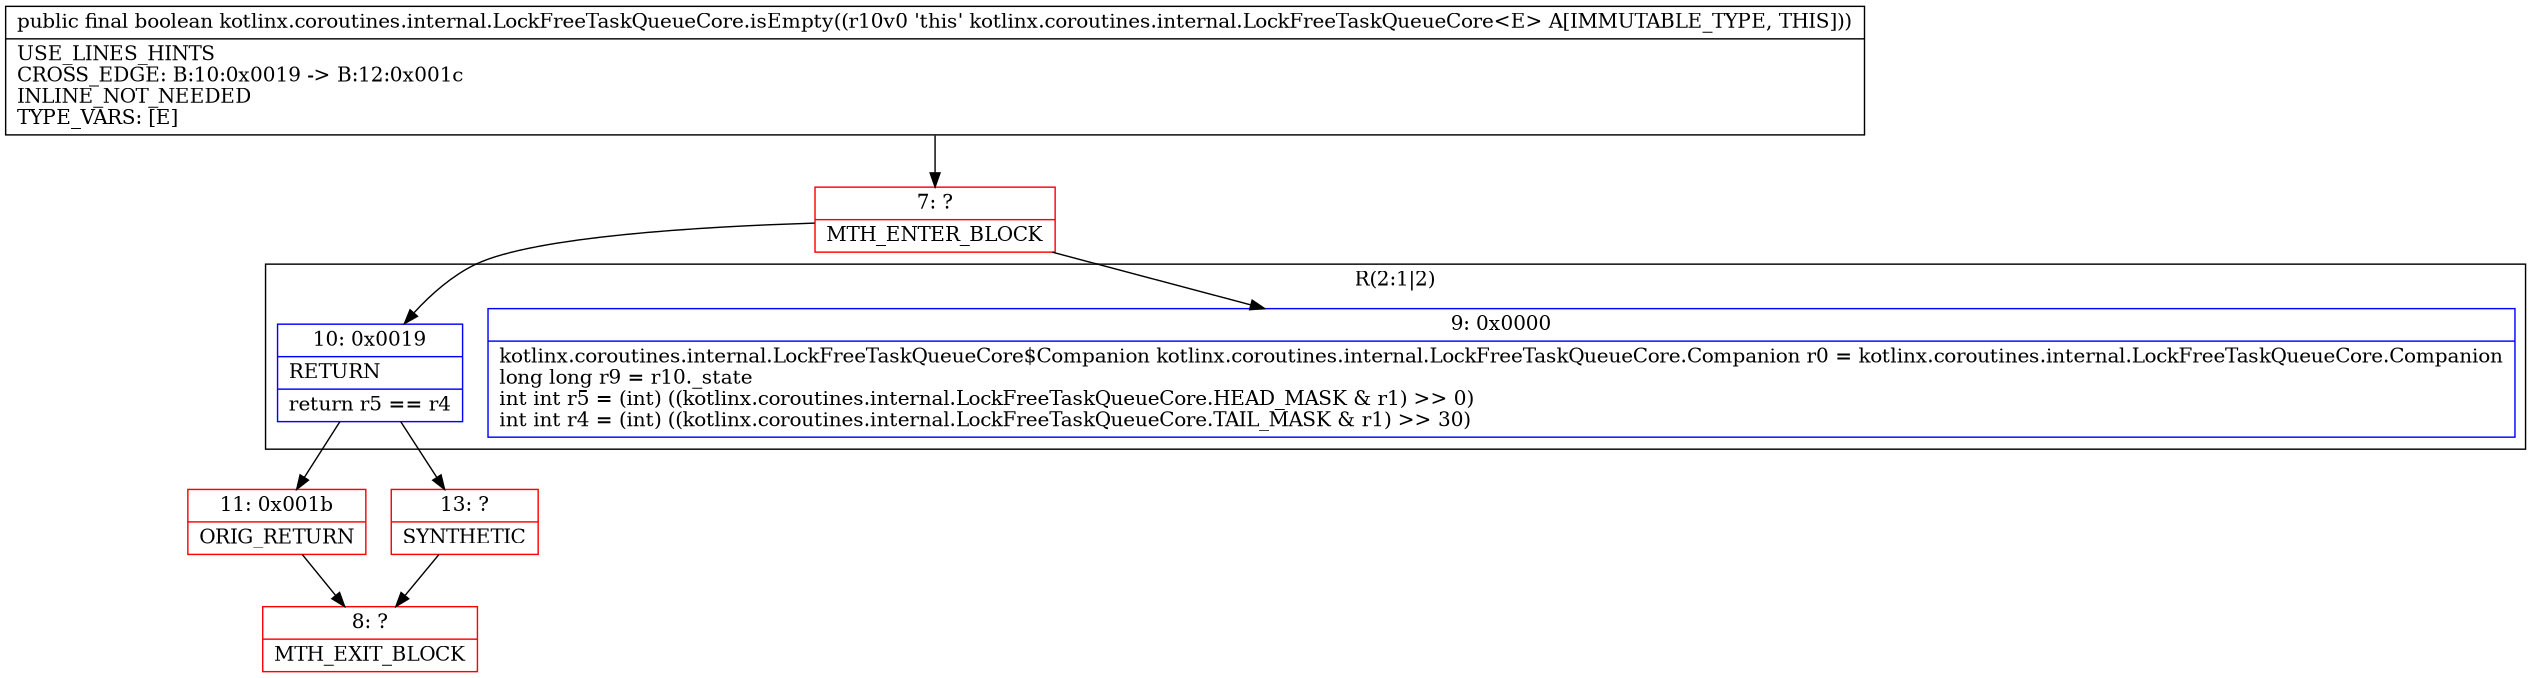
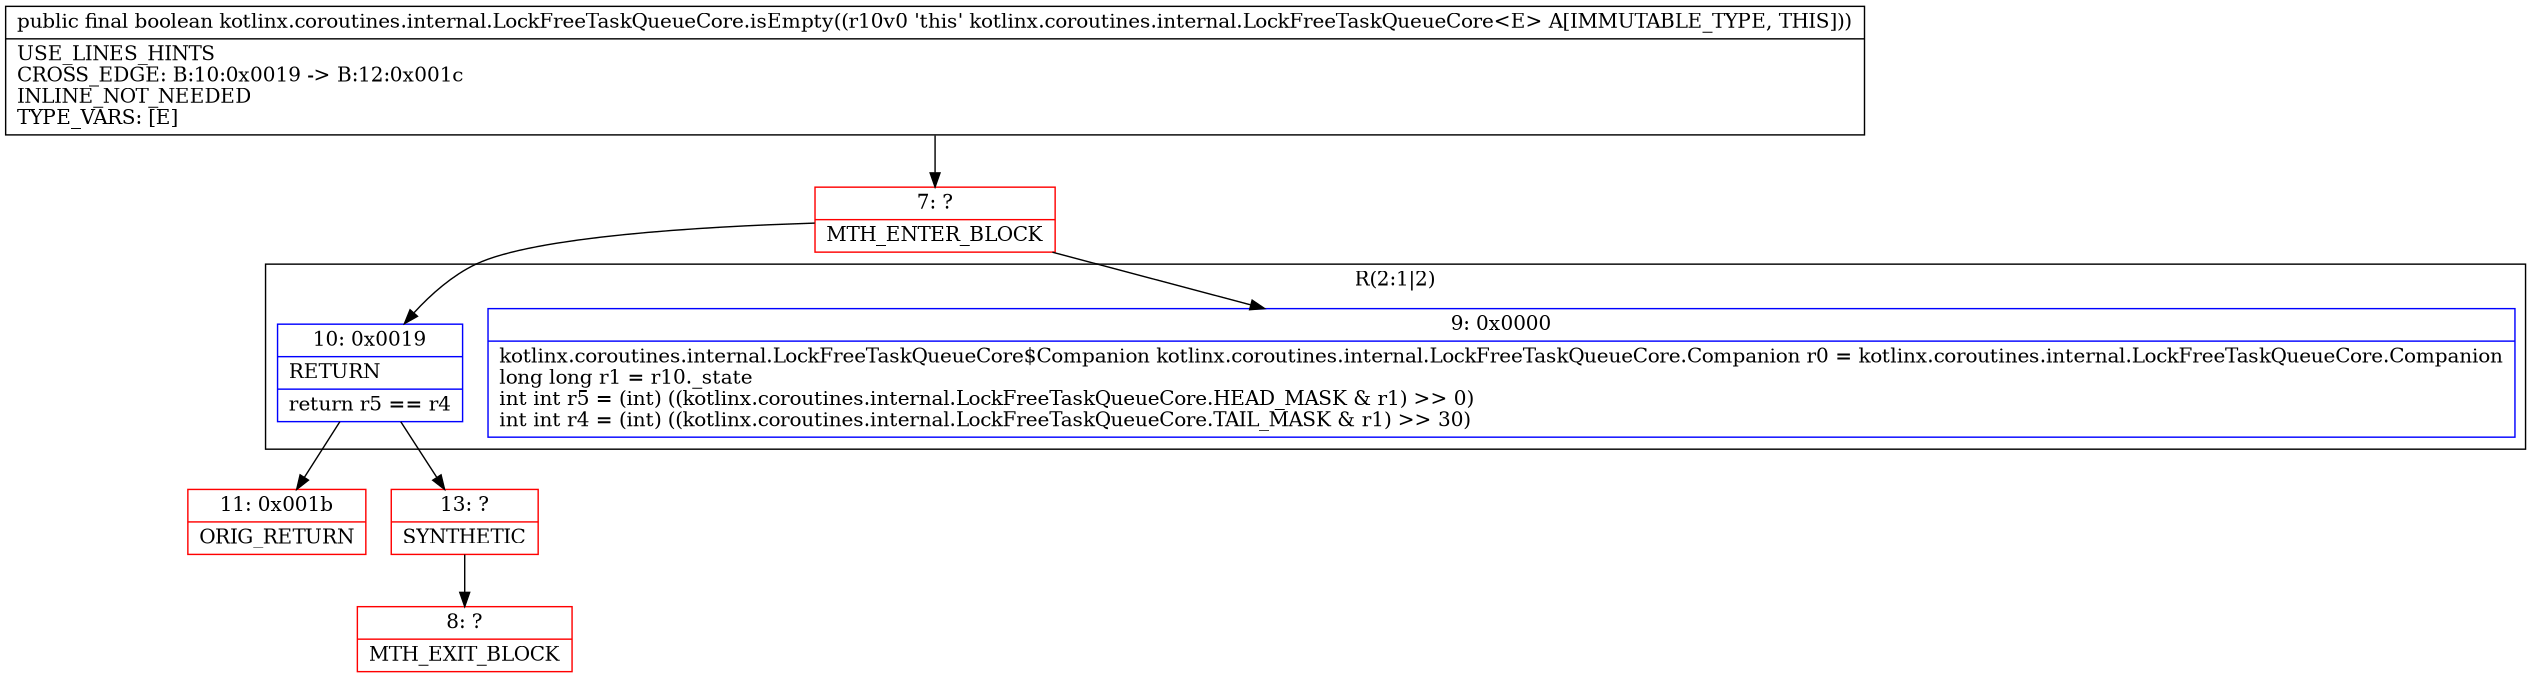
node "9: 0x0000": text "long long r9 = r10._state" -> "long long r1 = r10._state"
edge "11: 0x001b" -> "8: ?": removed
